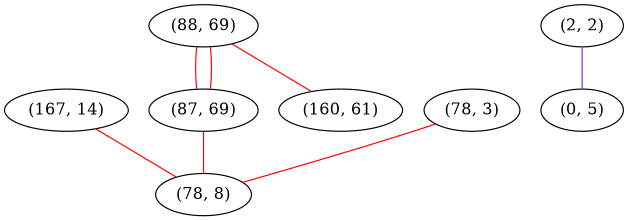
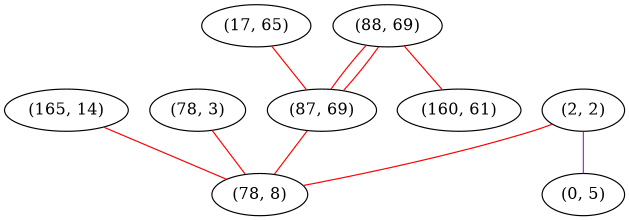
node "(17, 65)": added
node "(167, 14)": label "(167, 14)" -> "(165, 14)"
edge "(2, 2)" -- "(78, 8)": added
